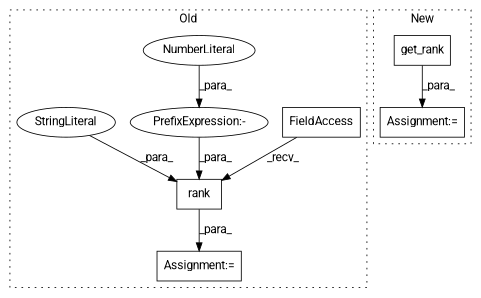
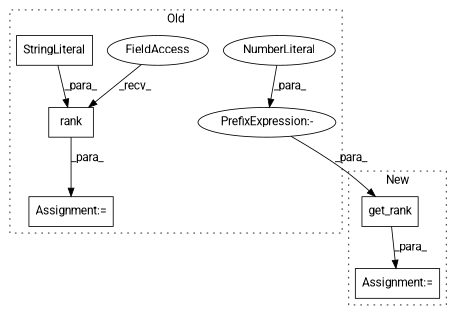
node "StringLiteral": shape ellipse -> box
node "FieldAccess": shape box -> ellipse
edge "PrefixExpression:-" -> "rank": now "PrefixExpression:-" -> "get_rank"
